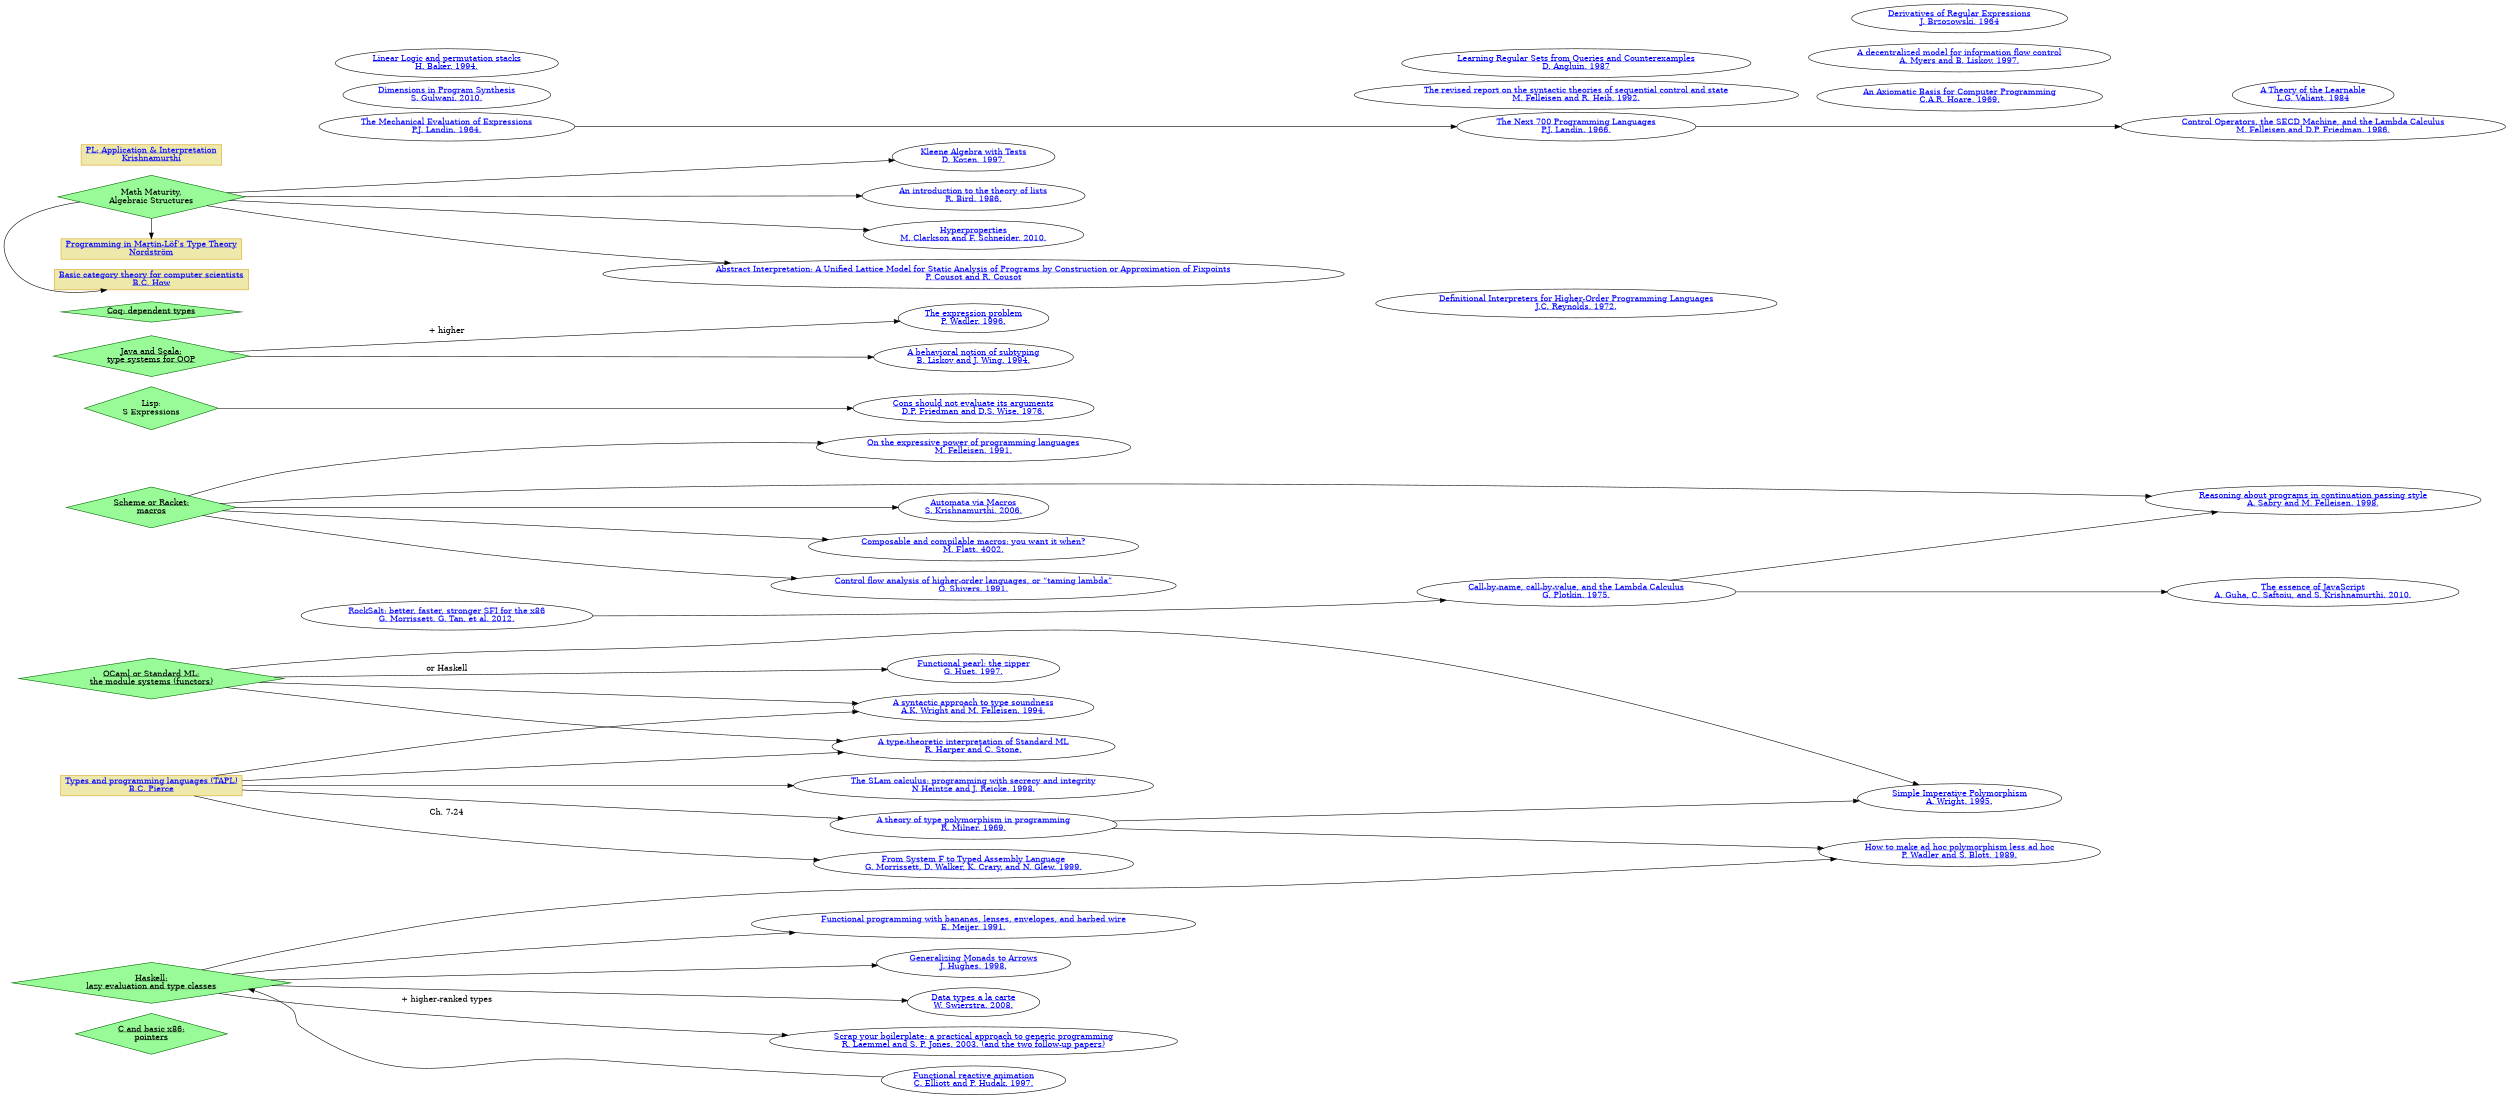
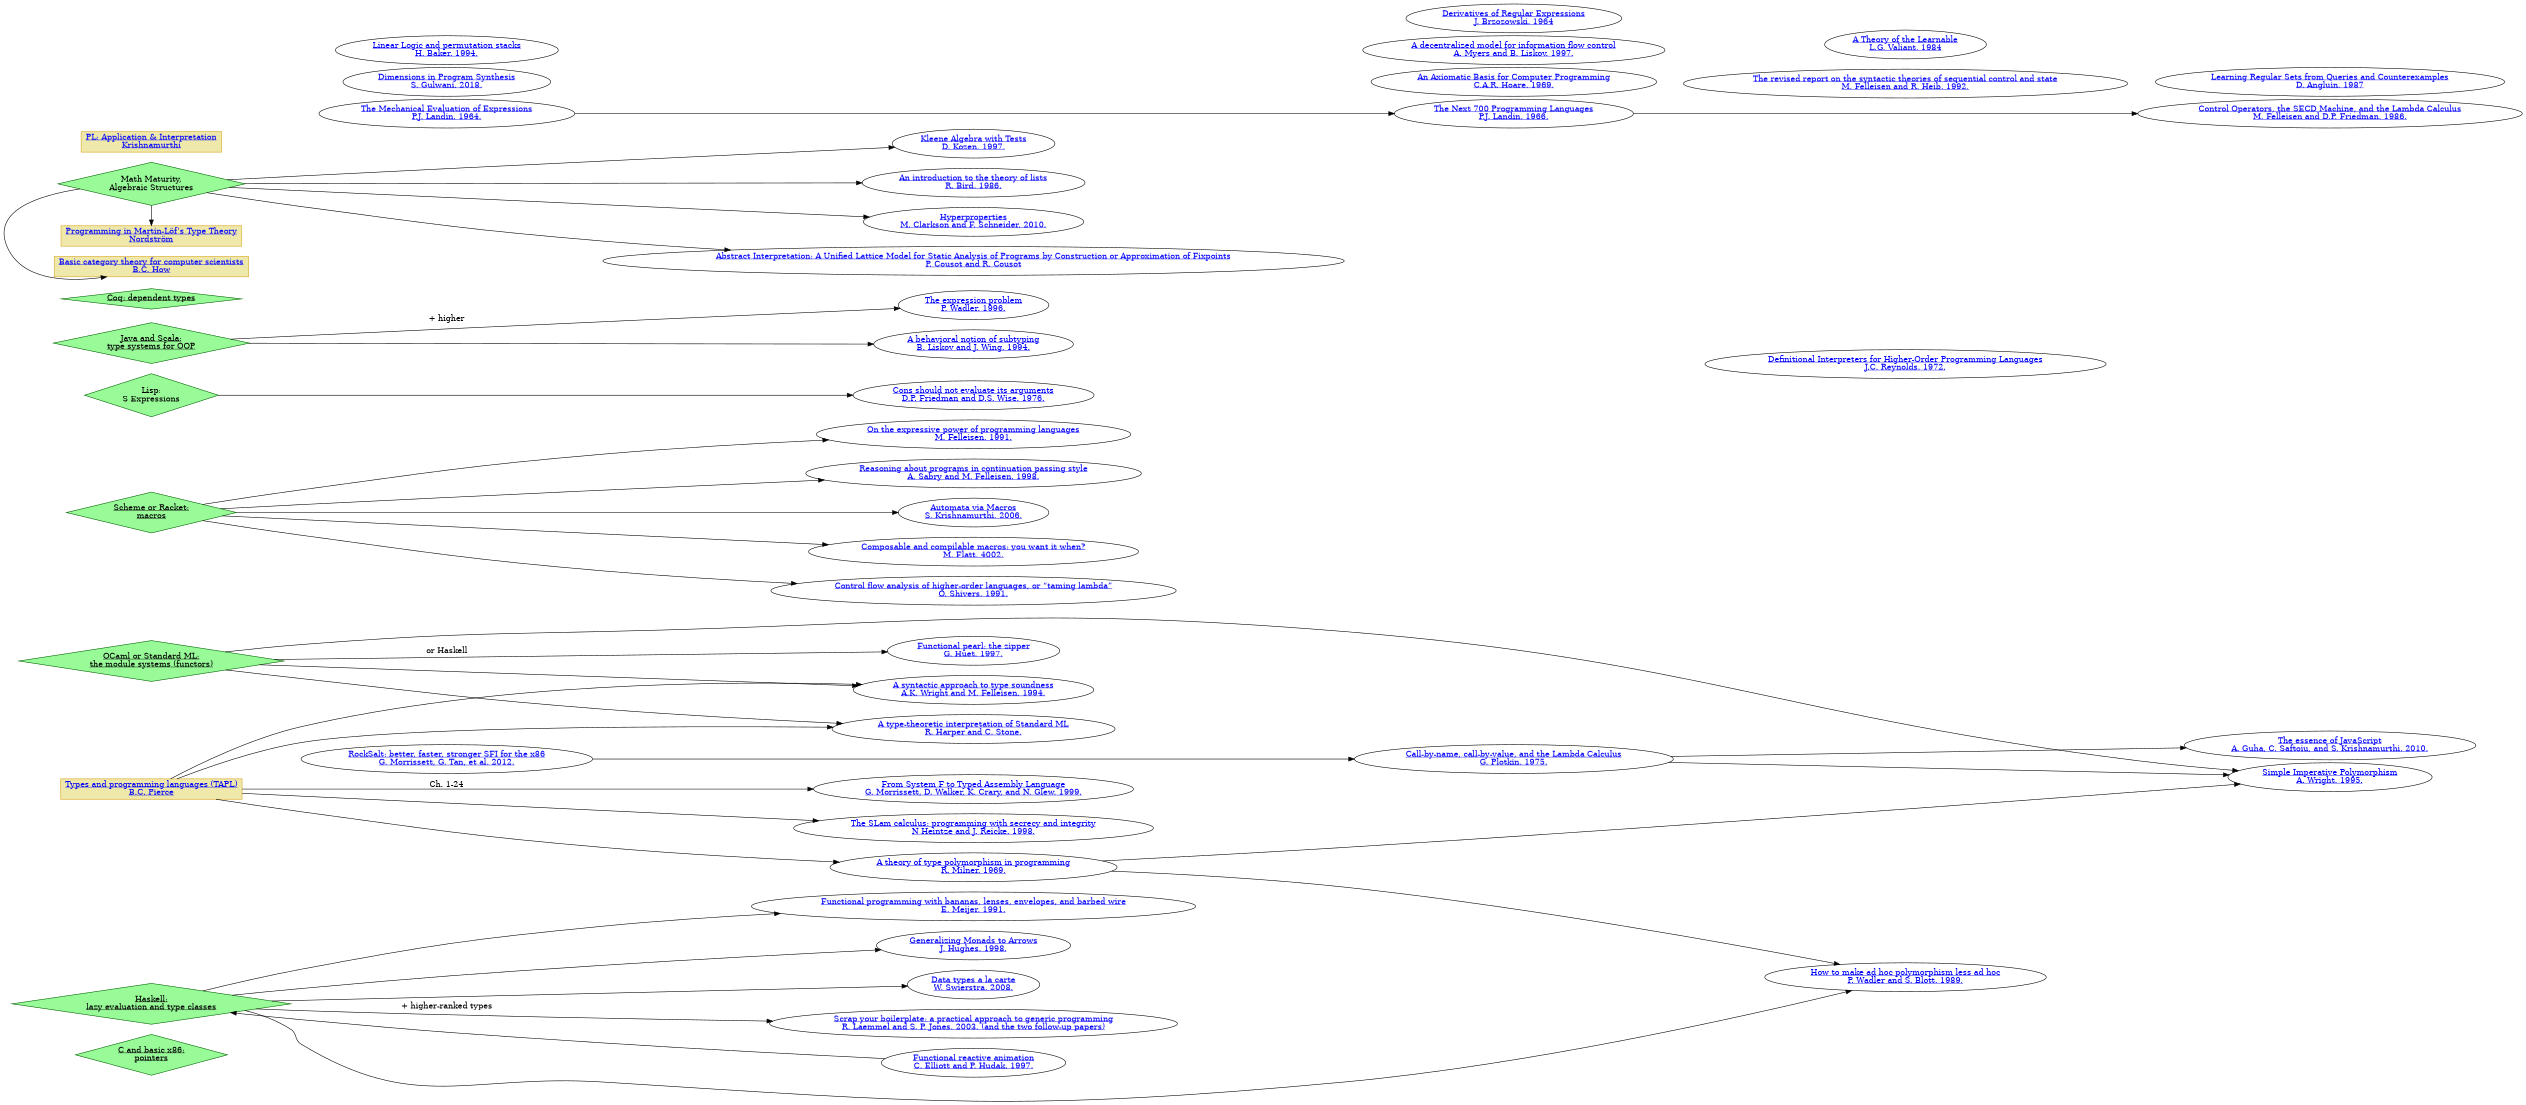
node "Dimensions in Program Synthesis": text "S. Gulwani. 2010." -> "S. Gulwani. 2018."
edge "Call-by-name, call-by-value, and the Lambda Calculus" -> "Reasoning about programs in continuation passing style": now "Call-by-name, call-by-value, and the Lambda Calculus" -> "Simple Imperative Polymorphism"
edge "Types and programming languages (TAPL)" -> "From System F to Typed Assembly Language": label "Ch. 7-24" -> "Ch. 1-24"
